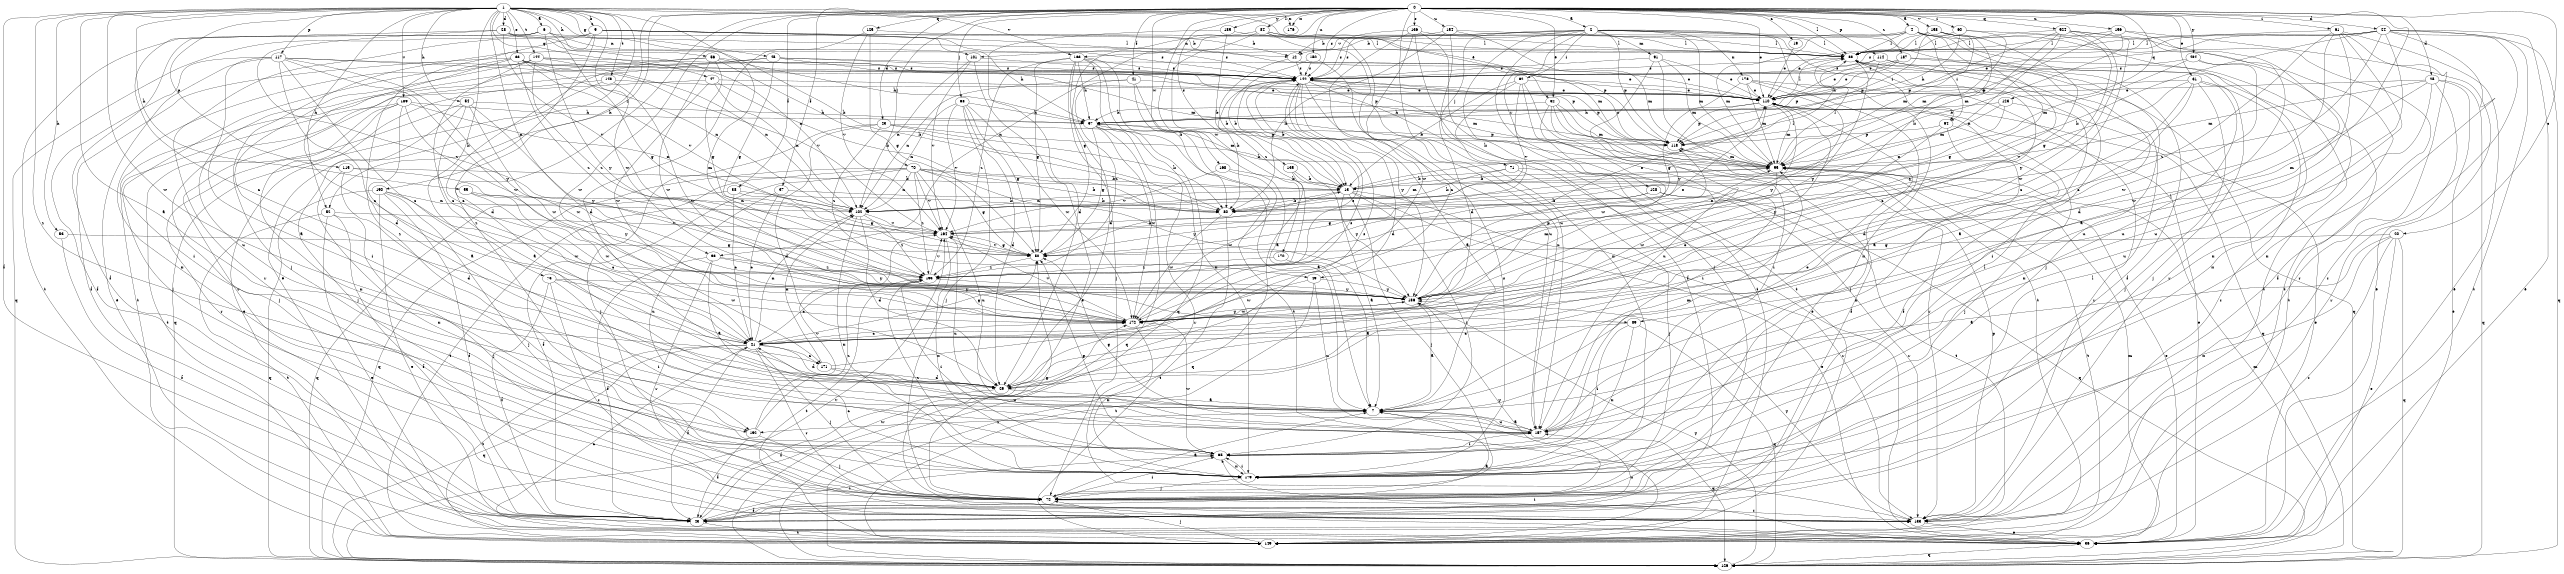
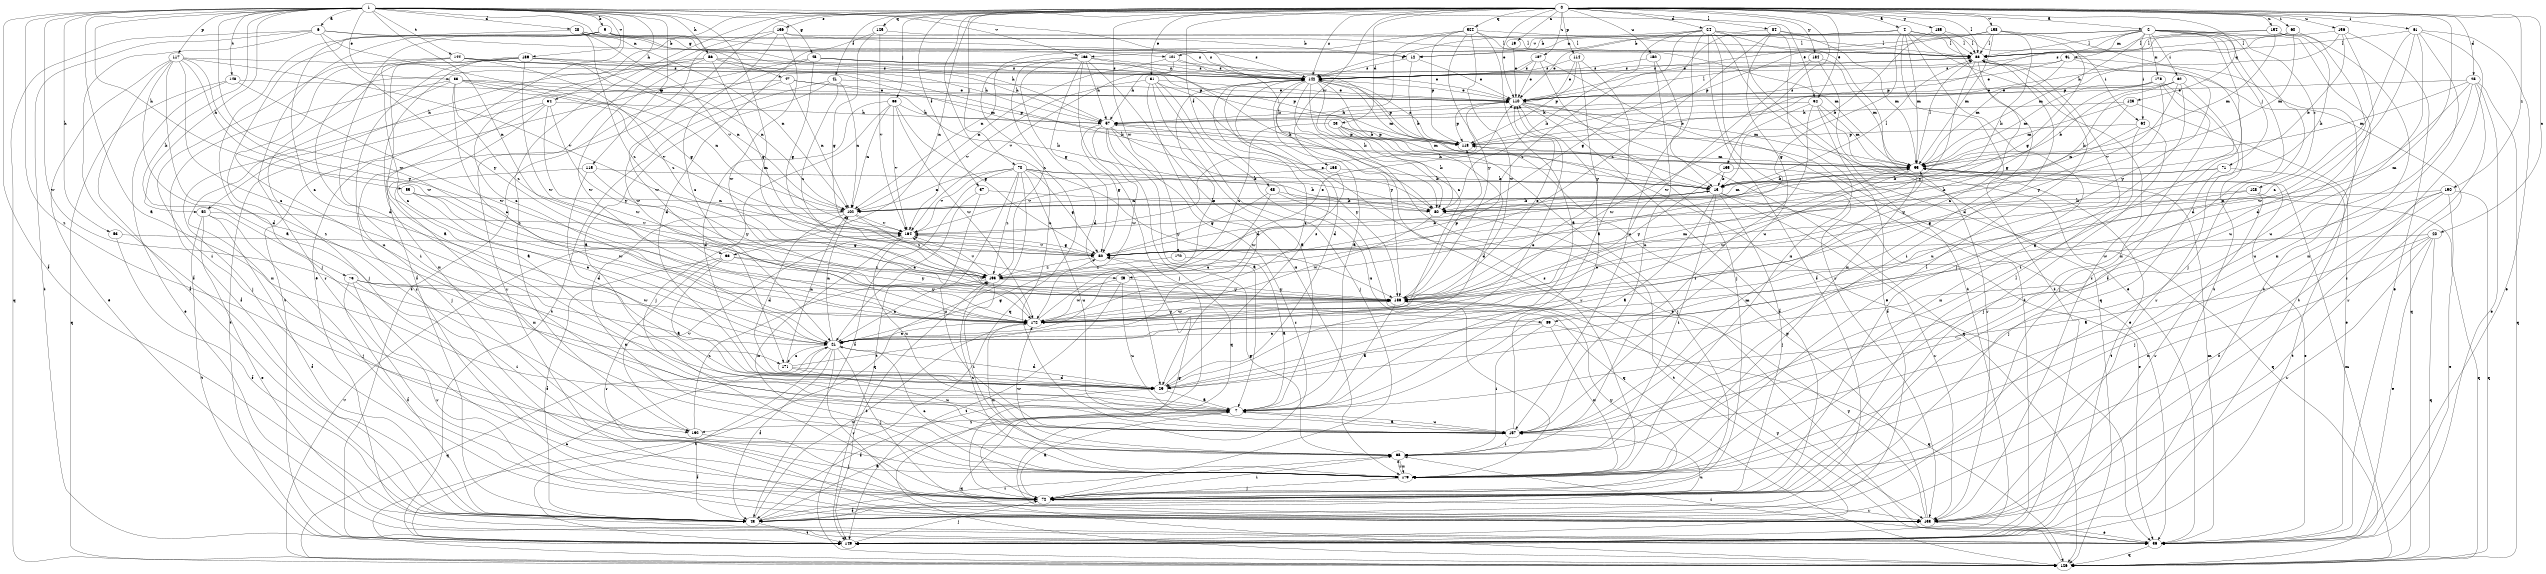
node "176": removed
node "484": label "484" -> "184"
edge "33" -> "142": now "189" -> "142"
edge "57" -> "186": added, label "y"
edge "157" -> "50": removed, label "g"
